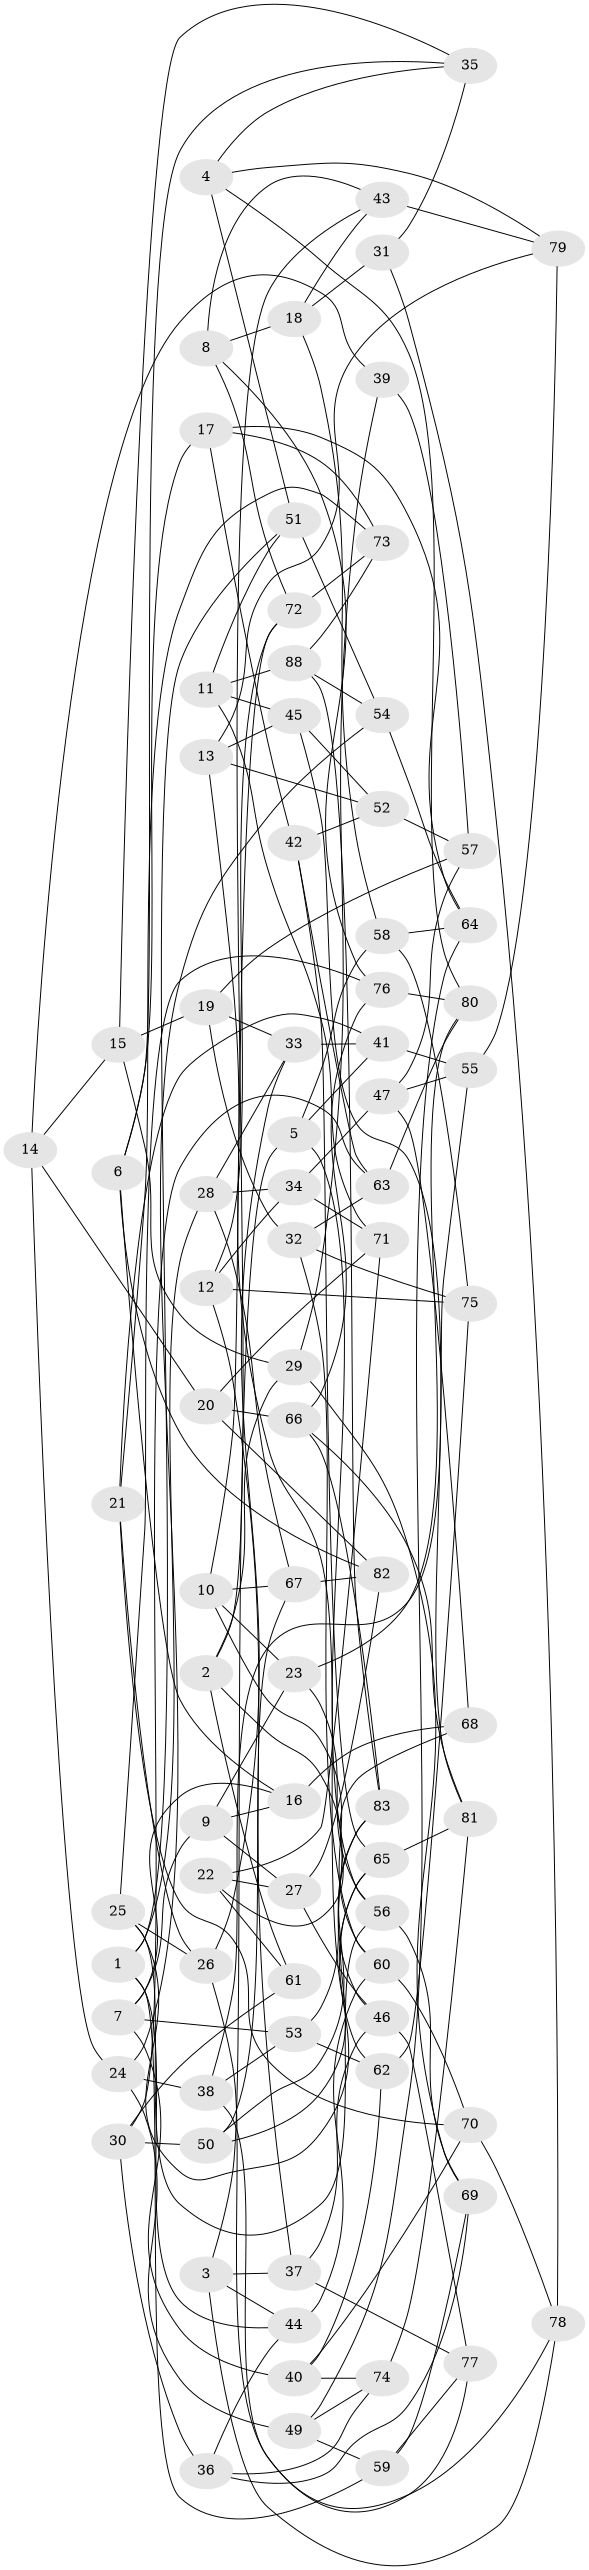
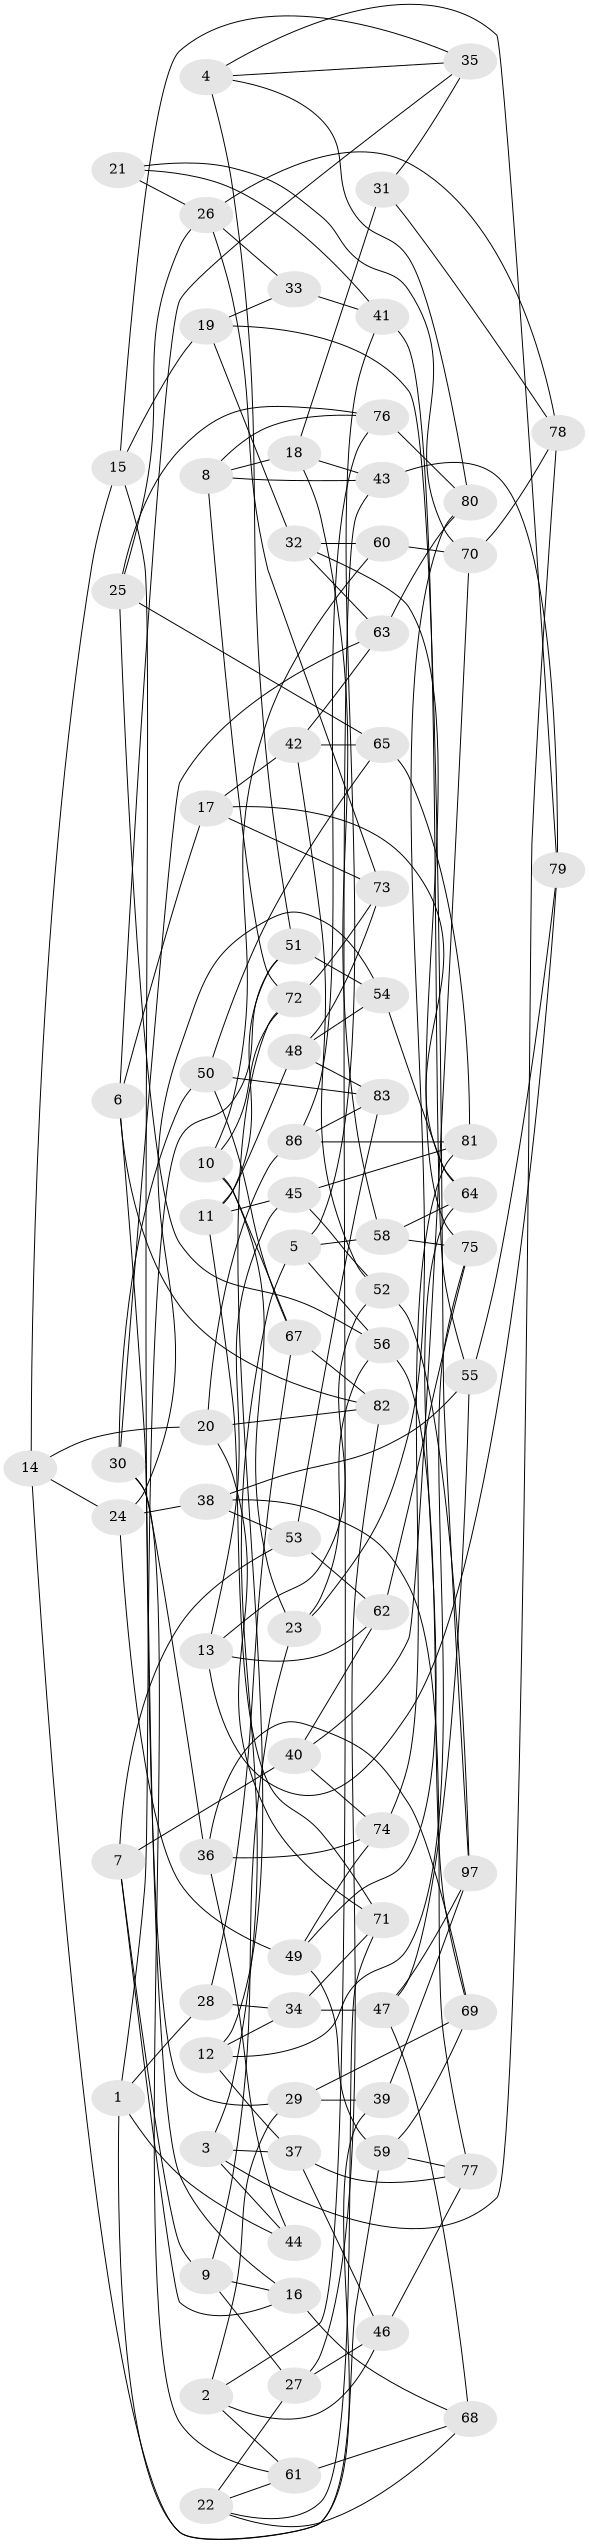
node "88": label "88" -> "48"
node "57": label "57" -> "97"
edge "73" -- "21": now "73" -- "26"
edge "33" -- "28": removed
node "66": label "66" -> "86"
edge "60" -- "44": removed
edge "68" -- "61": added
